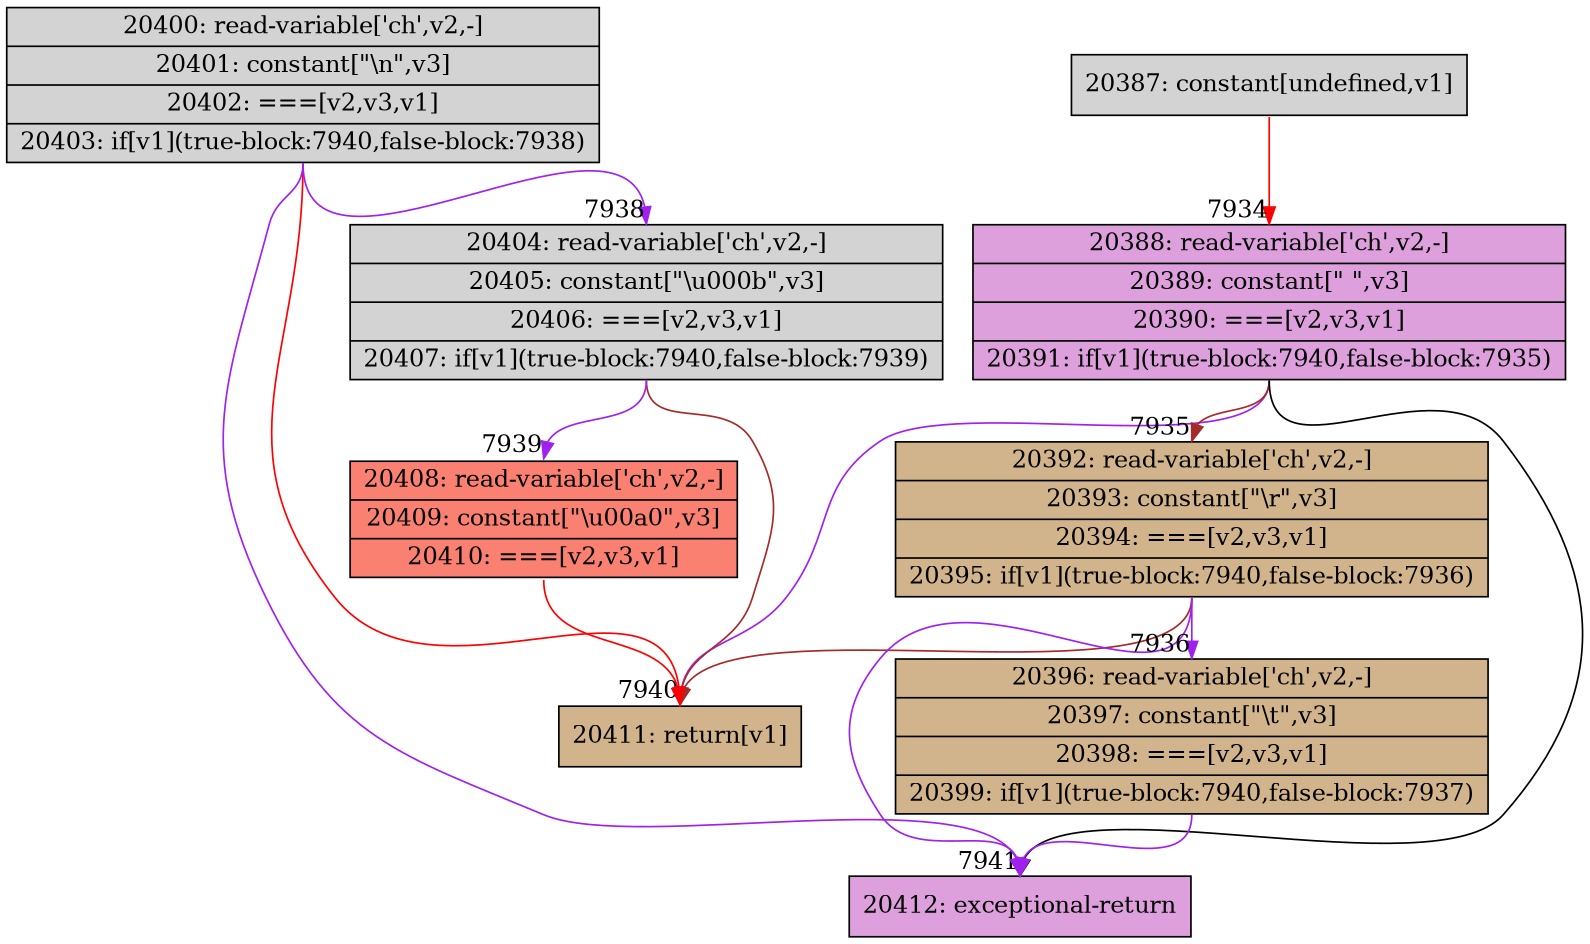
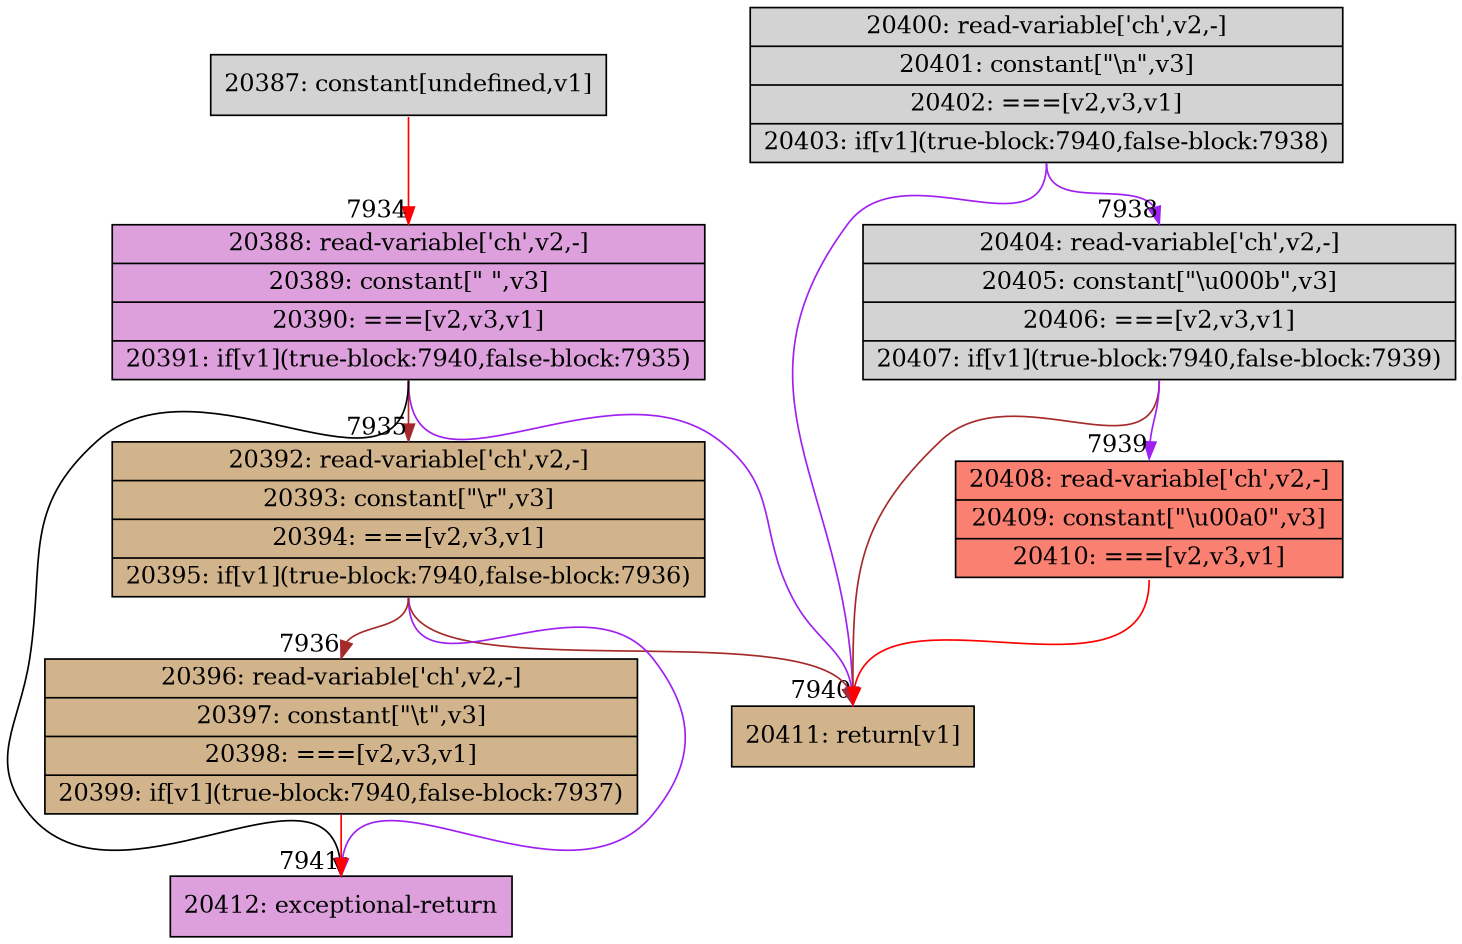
edge "20400: read-variable['ch',v2,-]" -> "20411: return[v1]": color red -> purple
edge "20392: read-variable['ch',v2,-]" -> "20396: read-variable['ch',v2,-]": color purple -> brown
edge "20400: read-variable['ch',v2,-]" -> "20412: exceptional-return": removed
edge "20396: read-variable['ch',v2,-]" -> "20412: exceptional-return": color purple -> red
